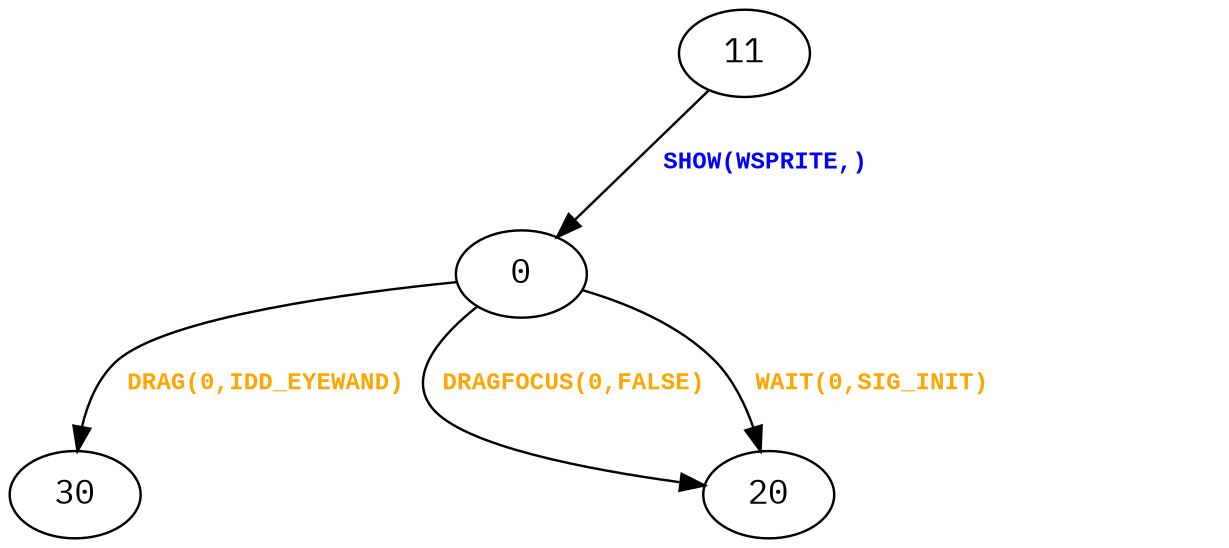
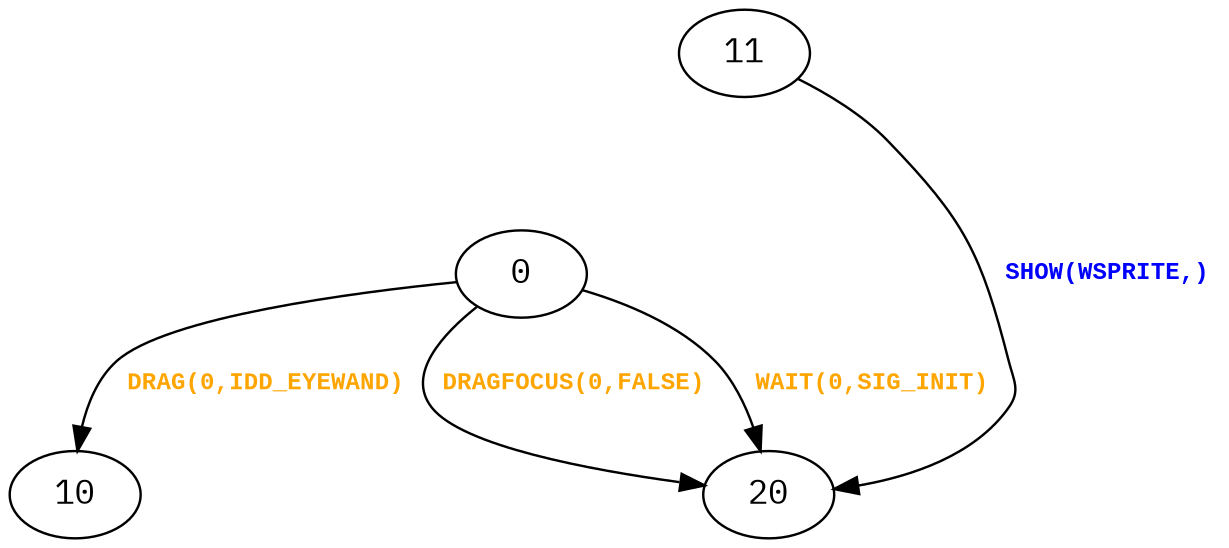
edge "11" -> "0": now "11" -> "20"
node "30": label "30" -> "10"
